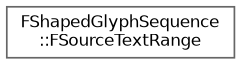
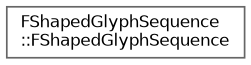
node "FShapedGlyphSequence ::FSourceTextRange": label "FShapedGlyphSequence ::FSourceTextRange" -> "FShapedGlyphSequence ::FShapedGlyphSequence"
